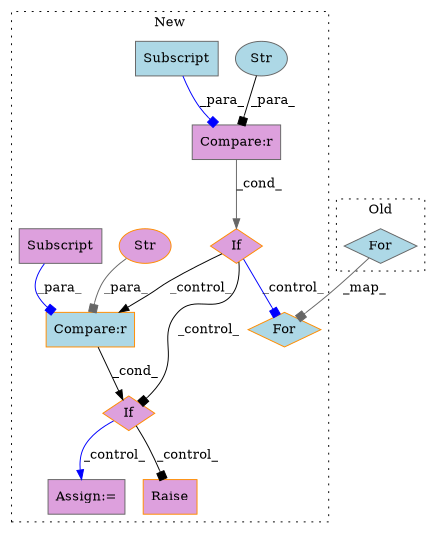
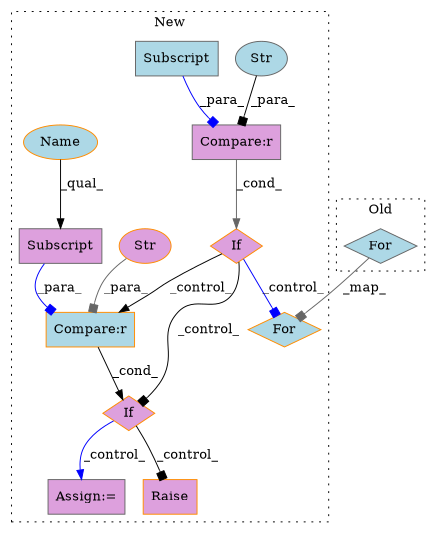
node "Name": added
